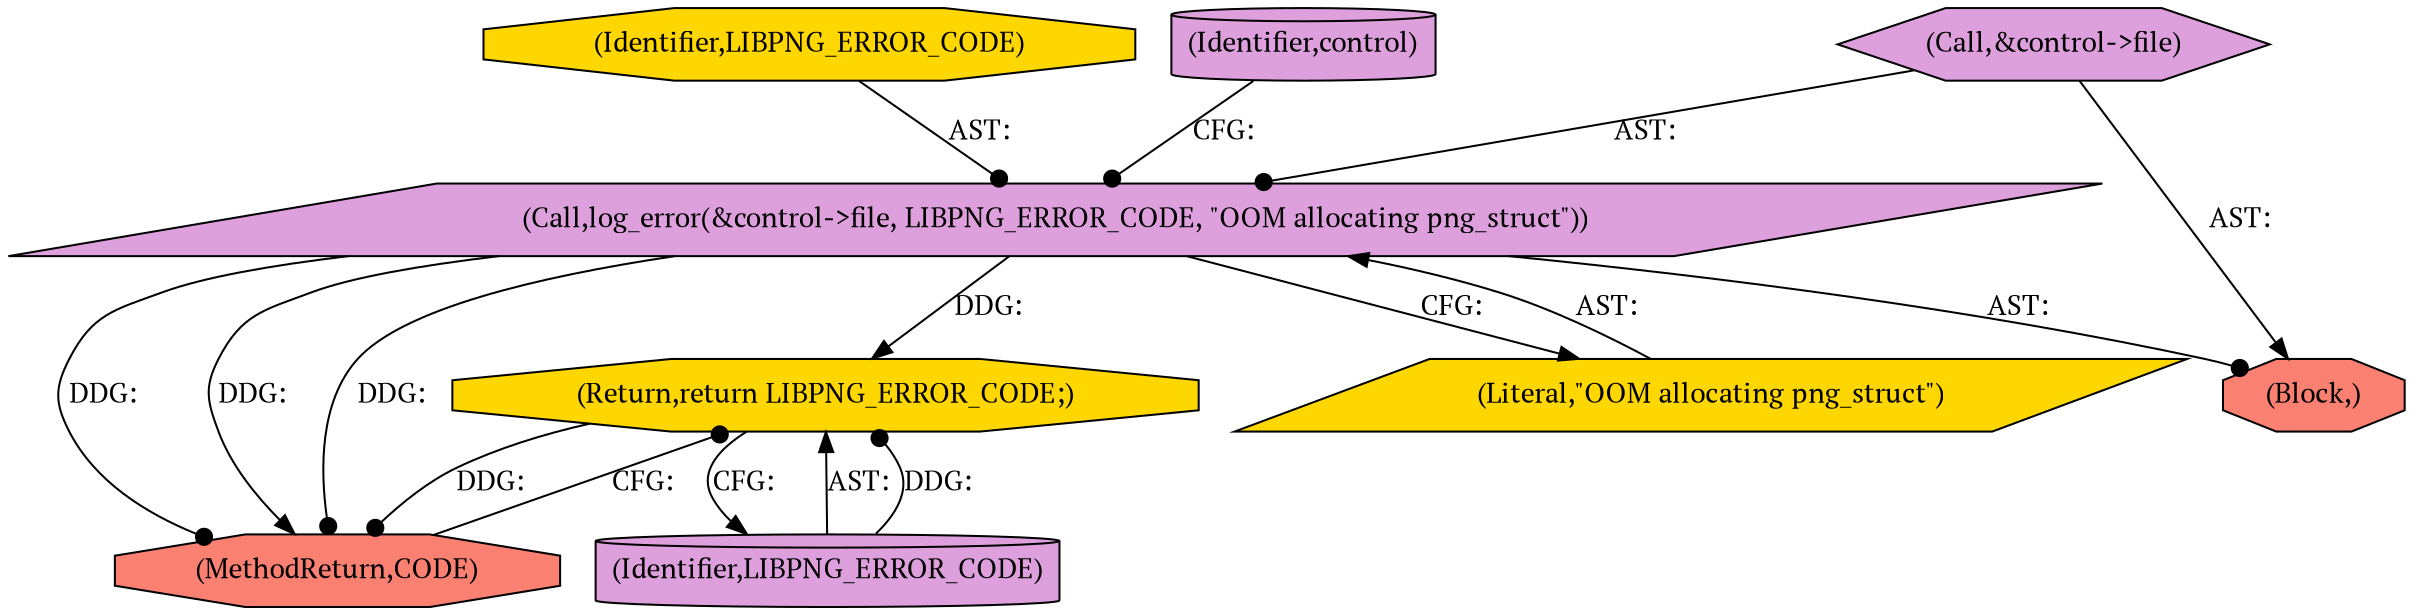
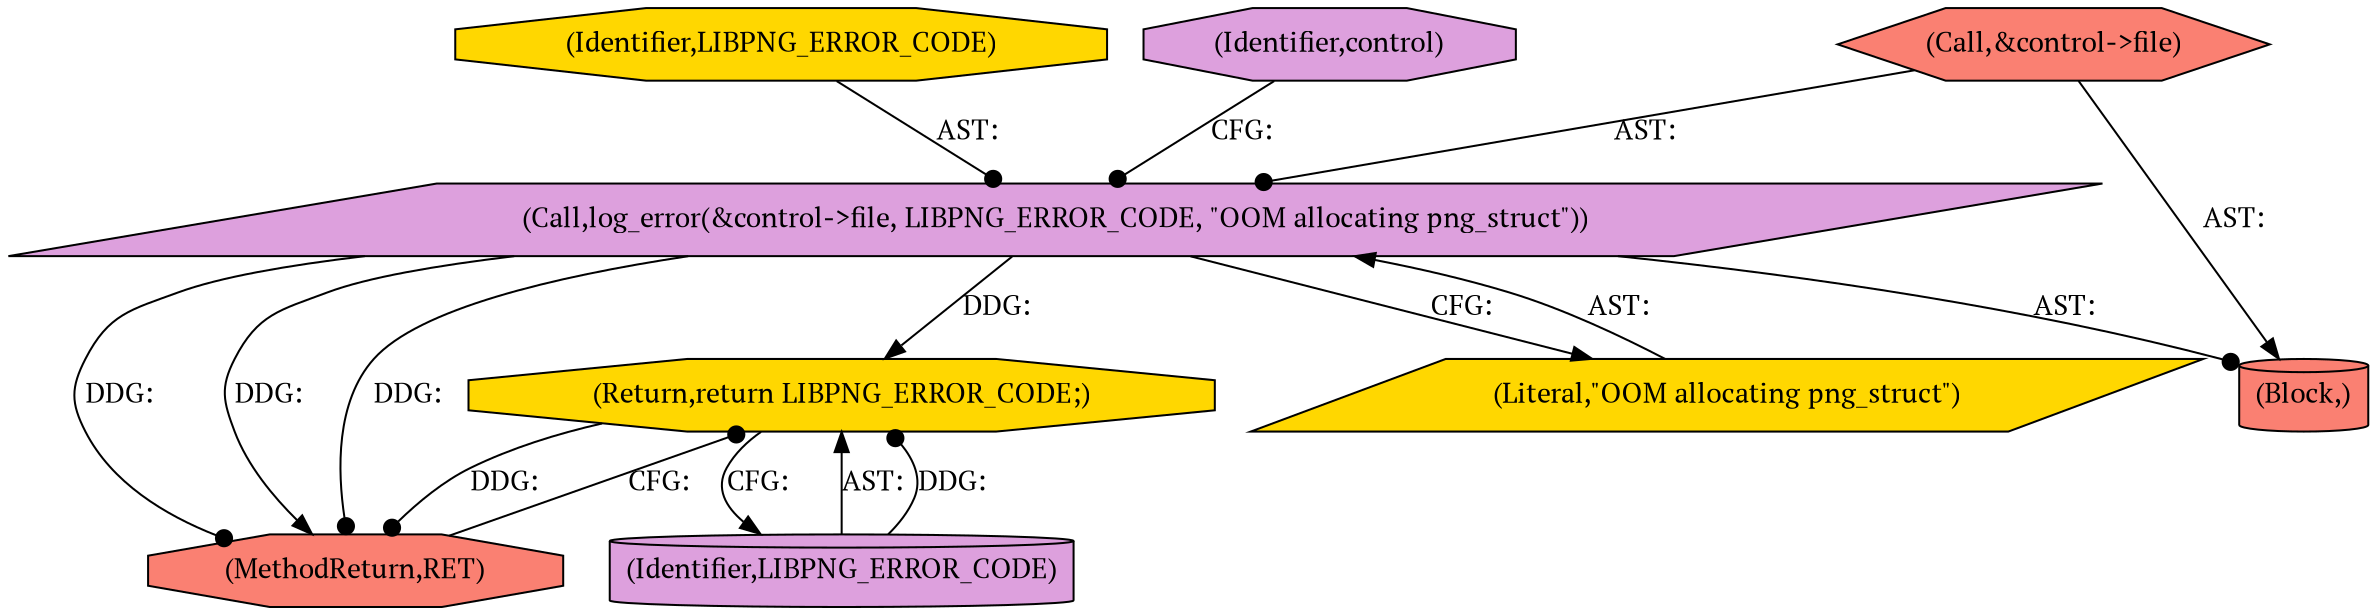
node "(Identifier,control)": shape cylinder -> octagon
node "(Call,&control->file)": fillcolor plum -> salmon
node "(Block,)": shape octagon -> cylinder
node "(MethodReturn,CODE)": label "(MethodReturn,CODE)" -> "(MethodReturn,RET)"
